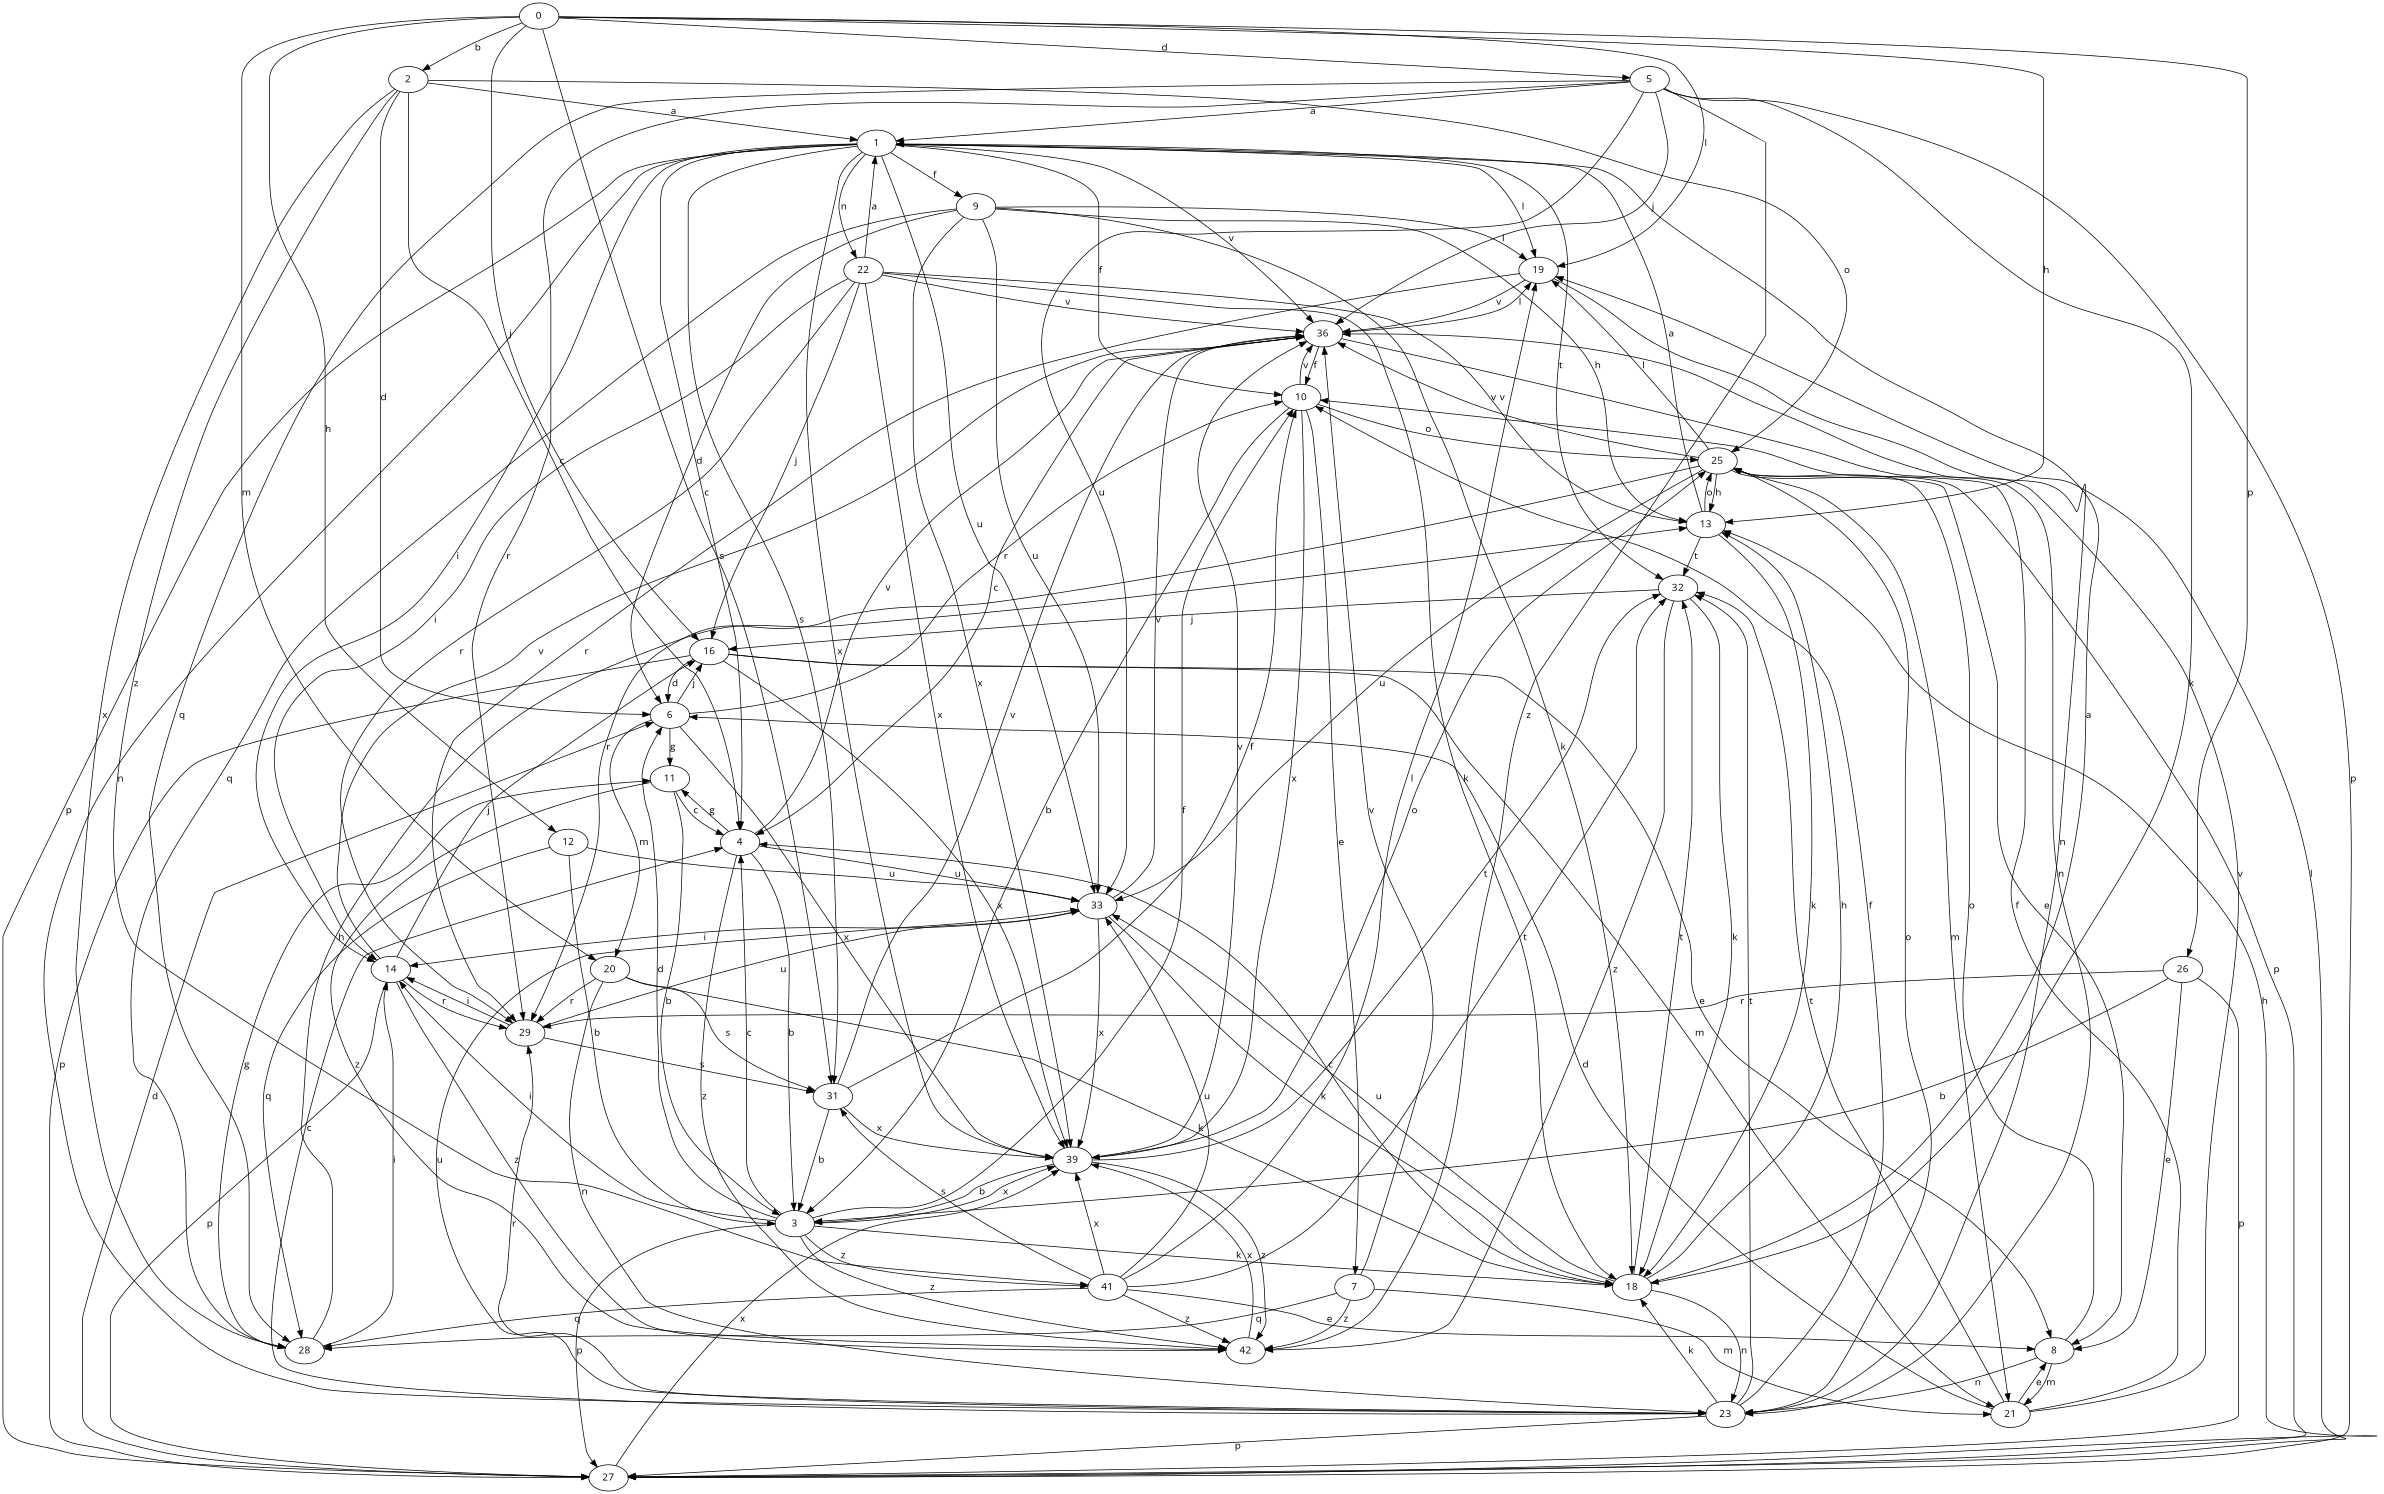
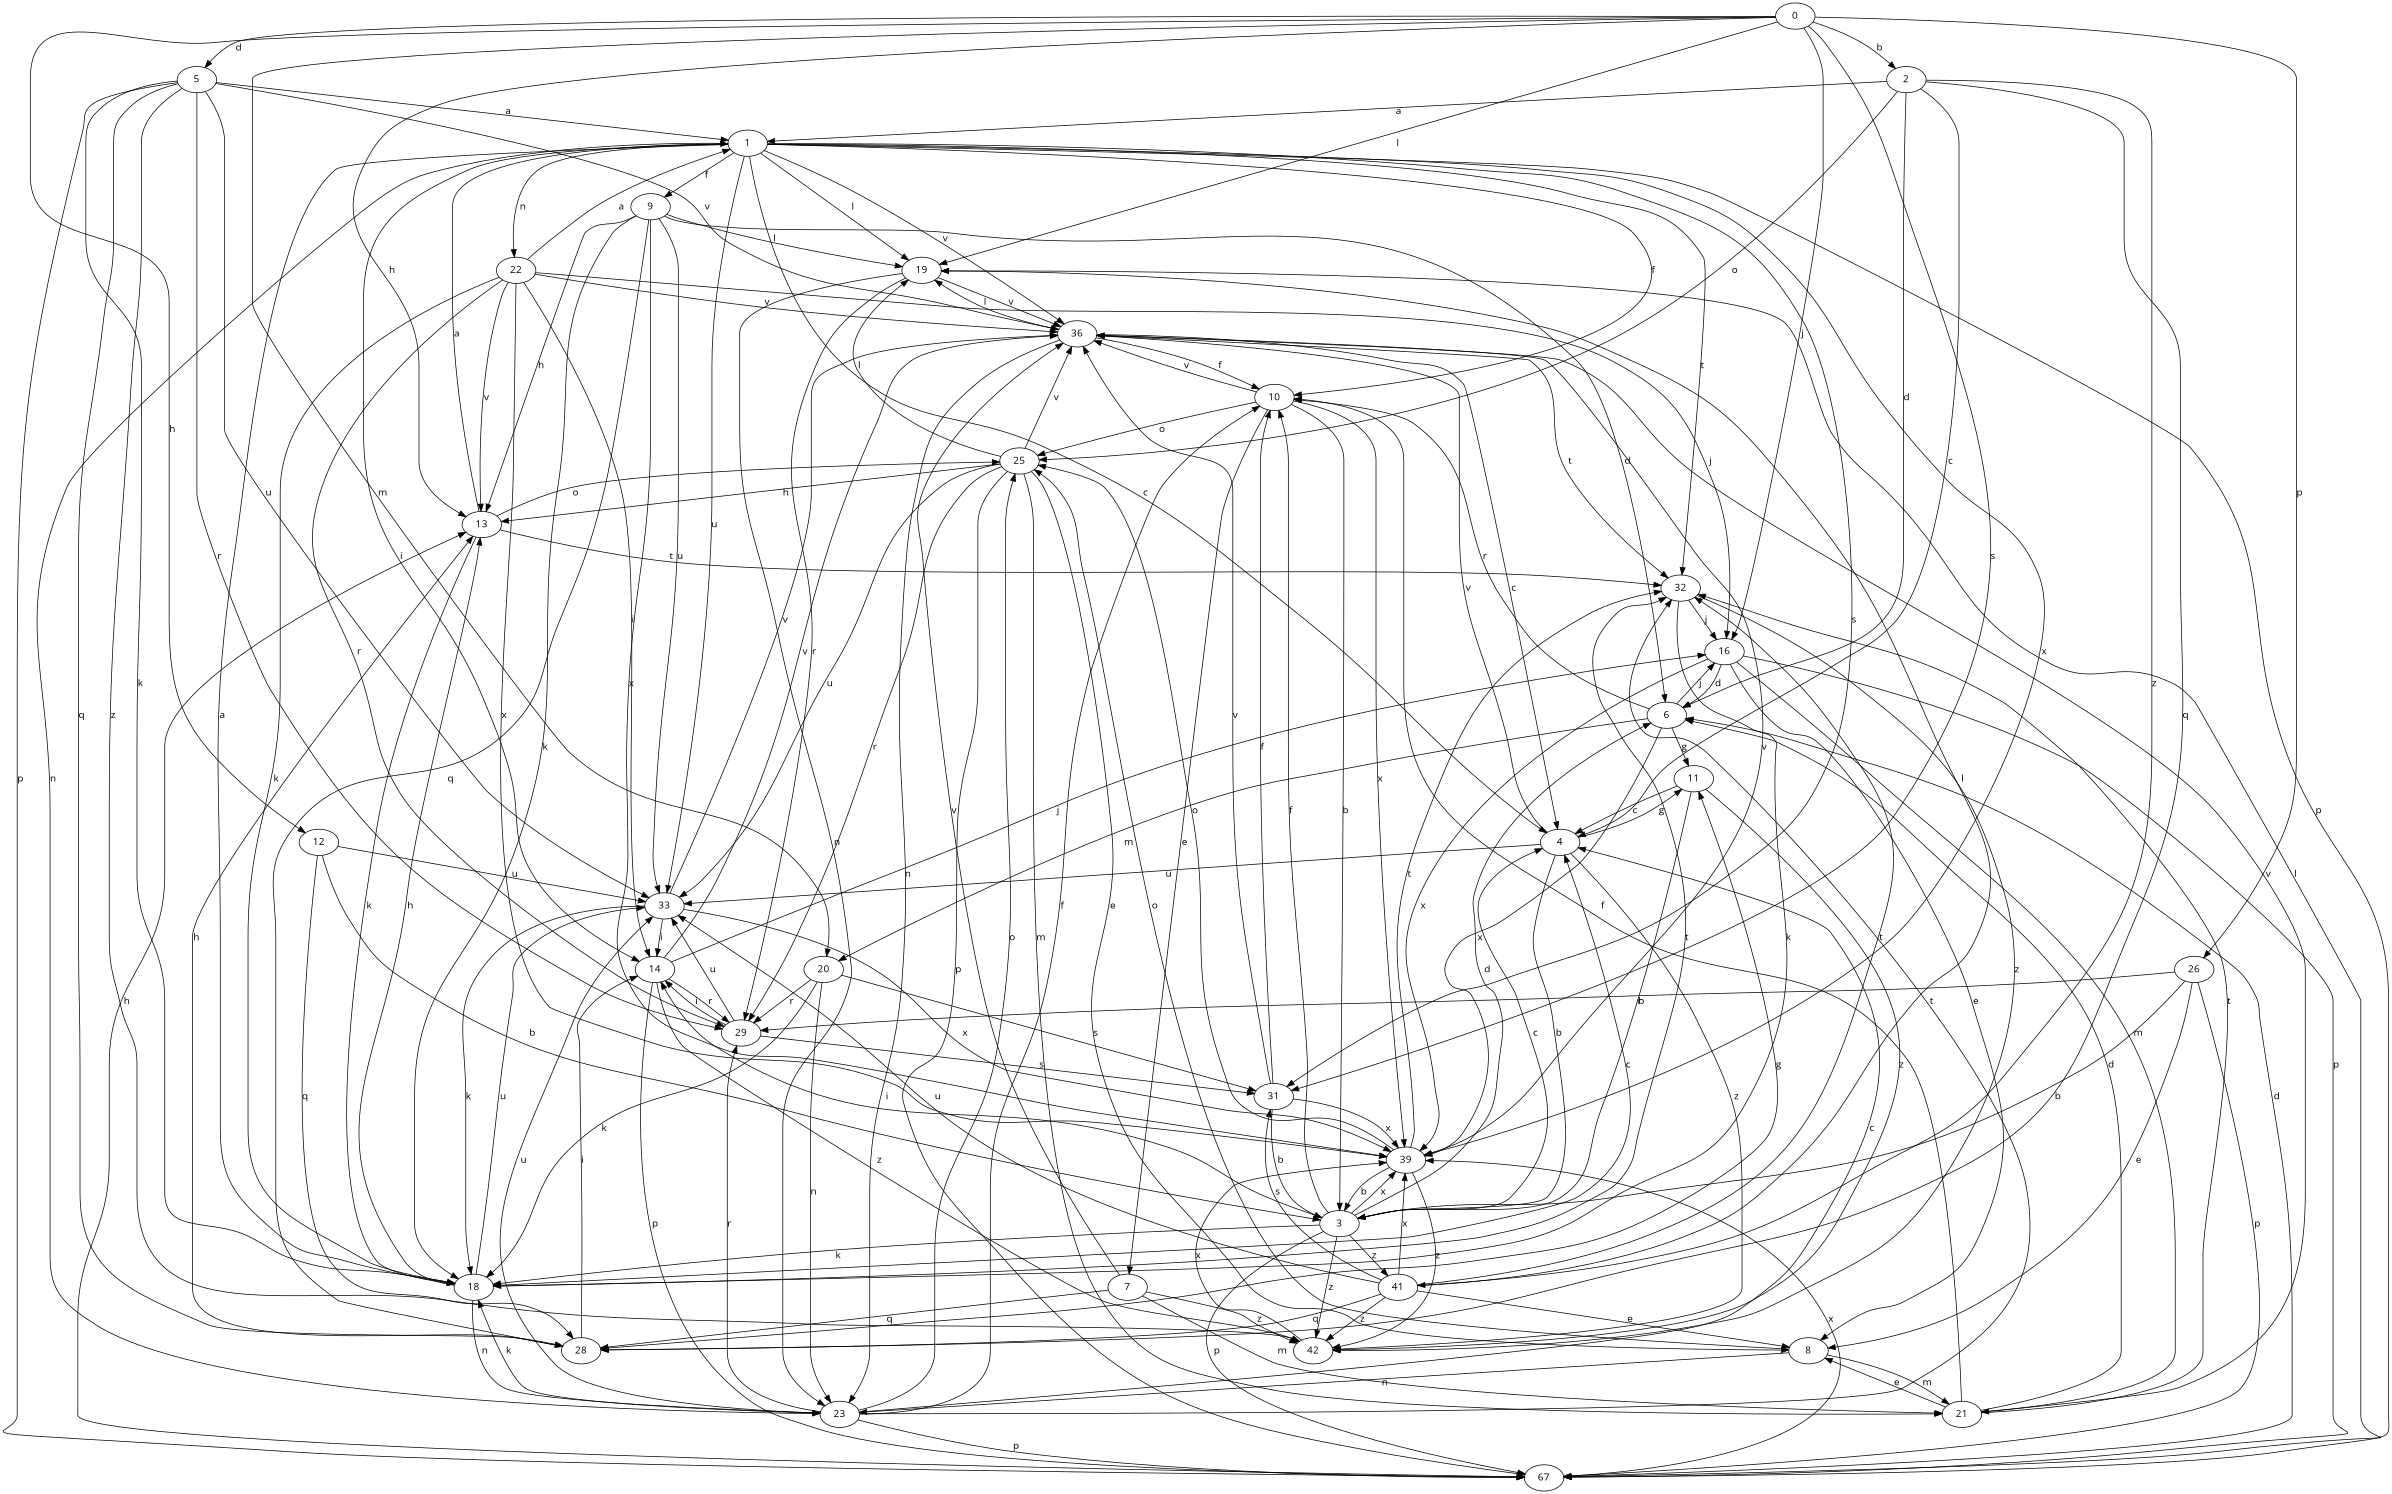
edge "5" -> "36": label "j" -> "v"
edge "36" -> "32": added, label "t"
edge "18" -> "1": reversed
edge "2" -> "28": label "x" -> "q"
node "27": label "27" -> "67"
